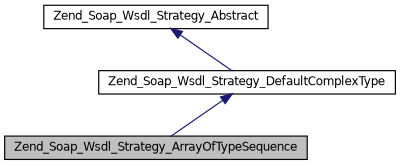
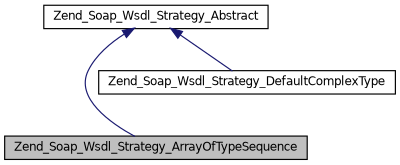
edge "Zend_Soap_Wsdl_Strategy_ArrayOfTypeSequence" -> "Zend_Soap_Wsdl_Strategy_DefaultComplexType": now "Zend_Soap_Wsdl_Strategy_ArrayOfTypeSequence" -> "Zend_Soap_Wsdl_Strategy_Abstract"
